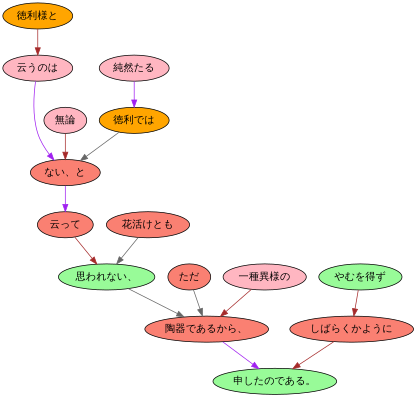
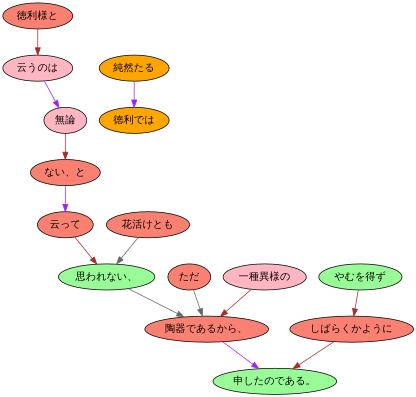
node "徳利様と": fillcolor orange -> salmon
node "純然たる": fillcolor lightpink -> orange
edge "云うのは" -> "ない、と": now "云うのは" -> "無論"
edge "徳利では" -> "ない、と": removed
